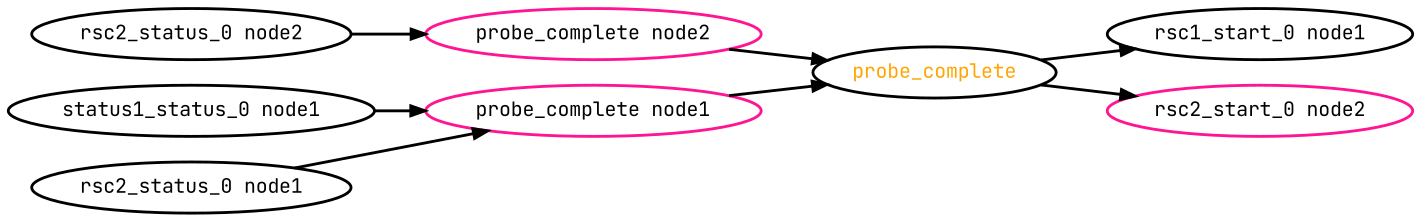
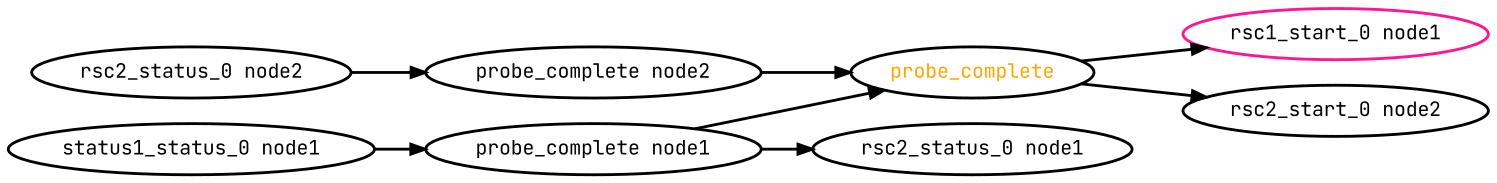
node "probe_complete node2": color deeppink -> black
node "rsc1_start_0 node1": color black -> deeppink
node "probe_complete node1": color deeppink -> black
node "rsc2_start_0 node2": color deeppink -> black
edge "rsc2_status_0 node1" -> "probe_complete node1": reversed
